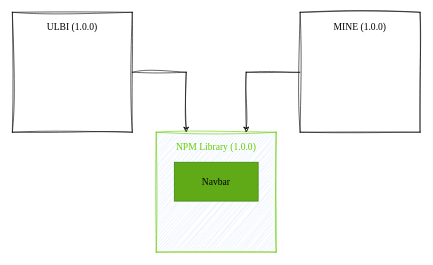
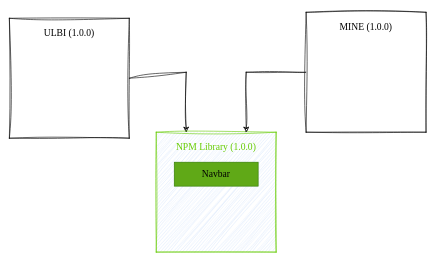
node "ULBI (1.0.0)": moved (72, 72) -> (69, 78)
node "MINE (1.0.0)": moved (360, 72) -> (366, 72)
node "Navbar": size 84x39 -> 84x24
